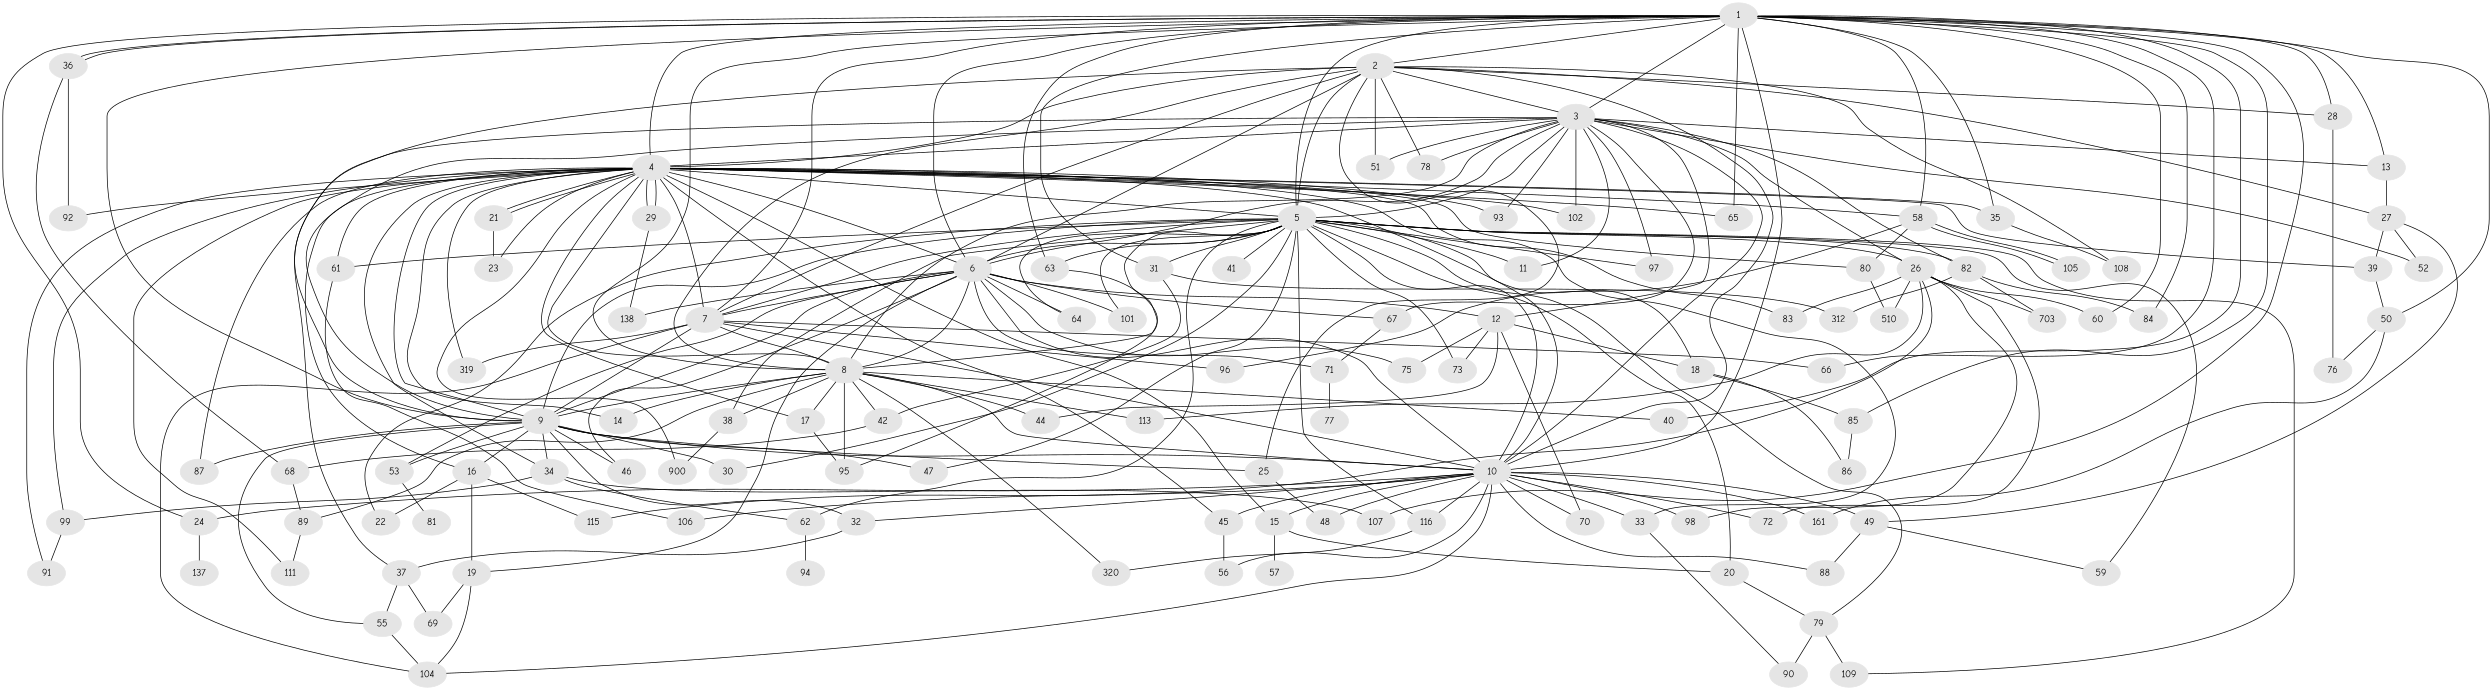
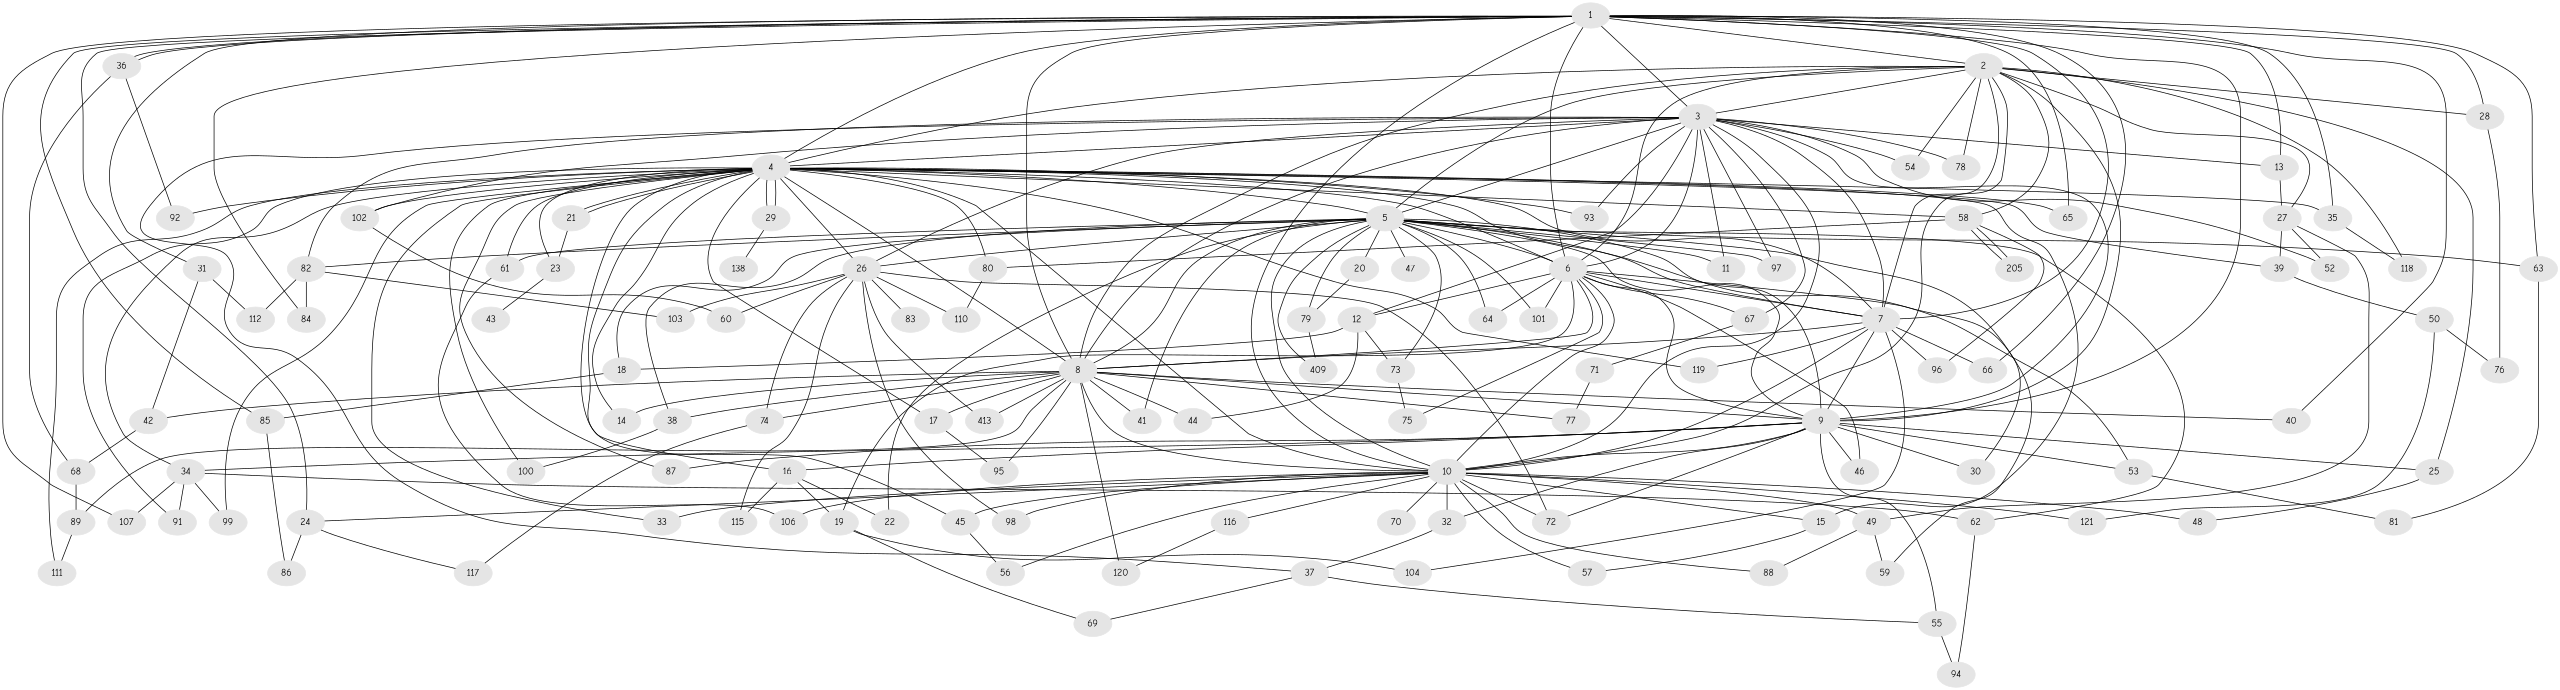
edge "1" -- "5": removed
edge "1" -- "50": removed
edge "1" -- "60": now "102" -- "60"
edge "1" -- "58": now "2" -- "58"
node "51": label "51" -> "54"
edge "3" -- "7": added
edge "4" -- "83": now "4" -- "26"
edge "5" -- "31": removed
node "105": label "105" -> "205"
node "108": label "108" -> "118"
edge "6" -- "138": removed
node "43": added
node "312": label "312" -> "112"
node "510": label "510" -> "110"
node "703": label "703" -> "103"
edge "12" -- "75": now "73" -- "75"
edge "6" -- "71": removed
node "319": label "319" -> "119"
edge "63" -- "95": now "63" -- "81"
edge "5" -- "116": removed
edge "8" -- "41": added
edge "8" -- "77": added
edge "18" -- "86": now "24" -- "86"
node "74": added
node "113": label "113" -> "413"
edge "12" -- "70": removed
edge "9" -- "47": now "9" -- "72"
node "900": label "900" -> "100"
node "161": label "161" -> "121"
edge "99" -- "91": now "34" -- "91"
edge "15" -- "20": removed
node "137": label "137" -> "117"
node "320": label "320" -> "120"
edge "10" -- "104": now "10" -- "57"
edge "55" -- "104": now "55" -- "94"
node "90": removed
node "109": label "109" -> "409"
